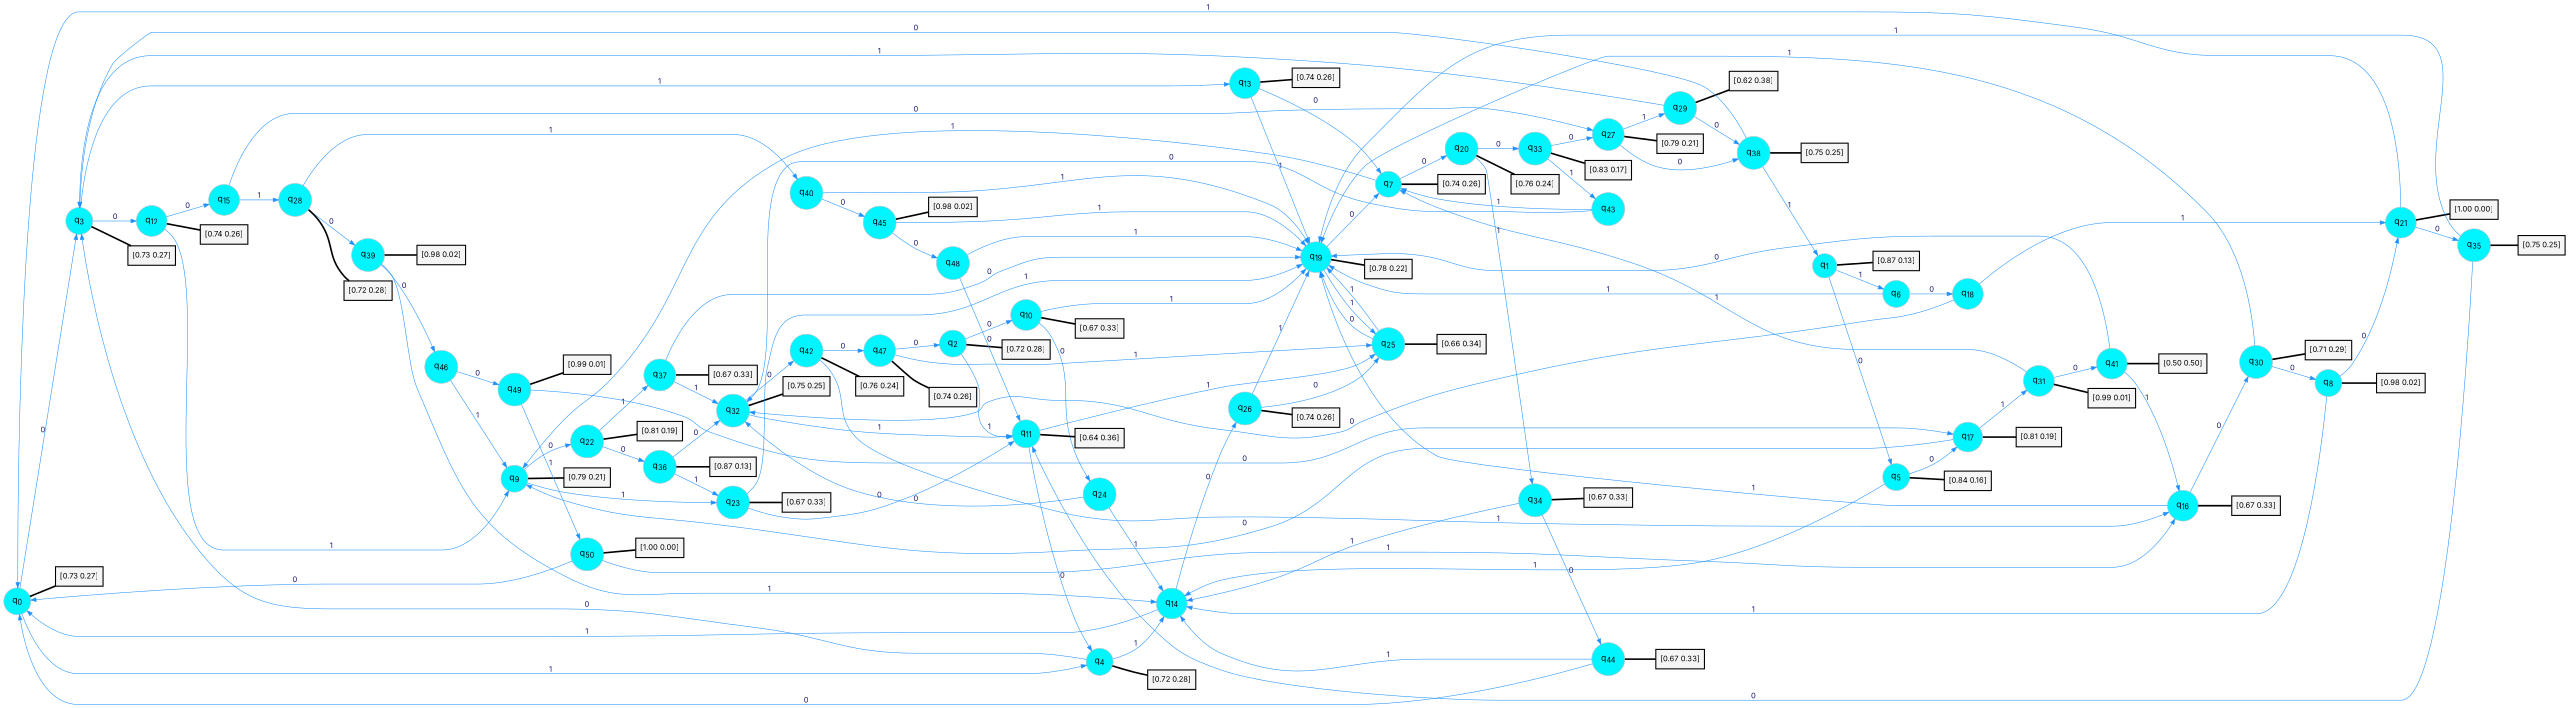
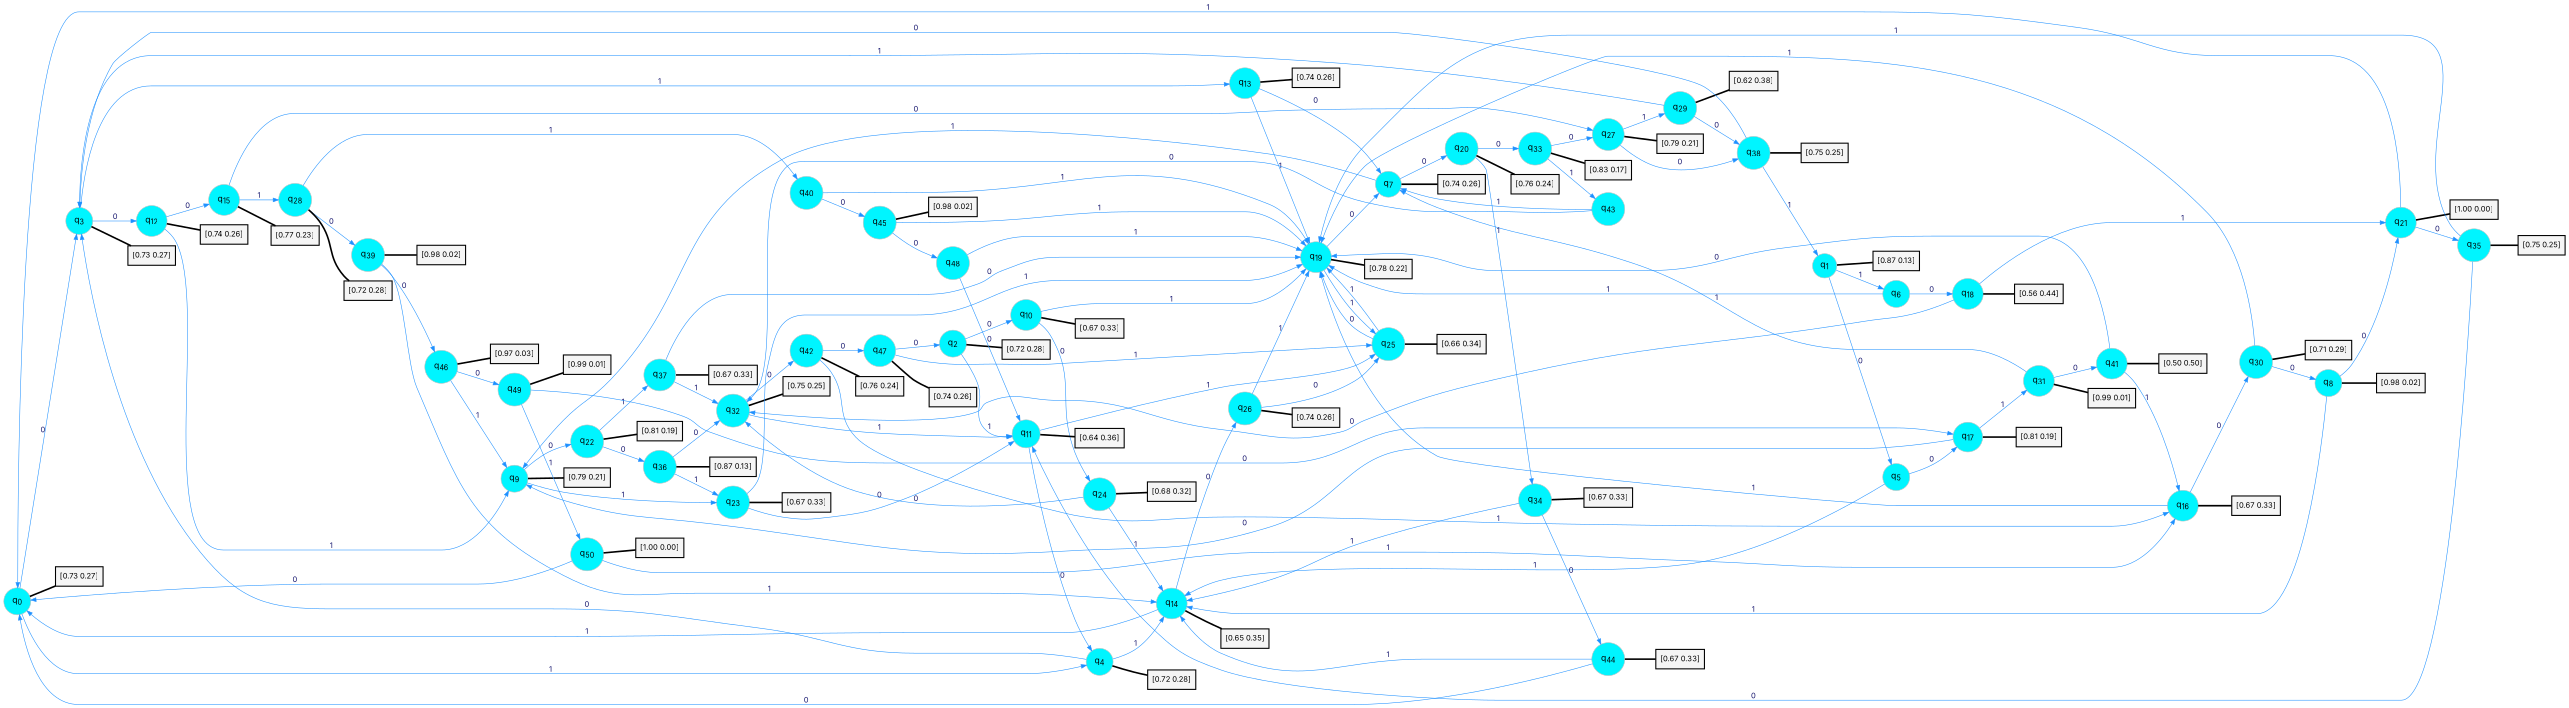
node "[0.77 0.23]": added
node "[0.56 0.44]": added
node "[0.97 0.03]": added
node "[0.84 0.16]": removed
node "[0.68 0.32]": added
node "[0.65 0.35]": added
